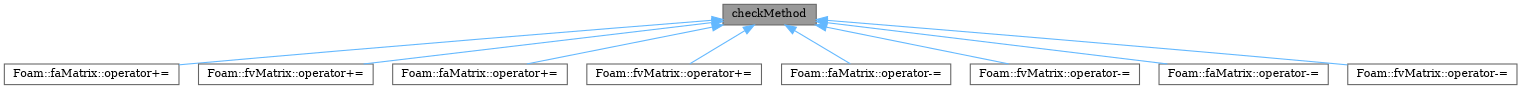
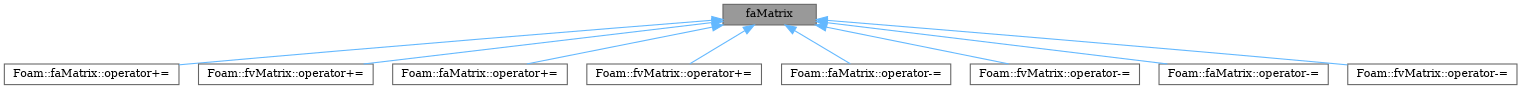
node "checkMethod": label "checkMethod" -> "faMatrix"
